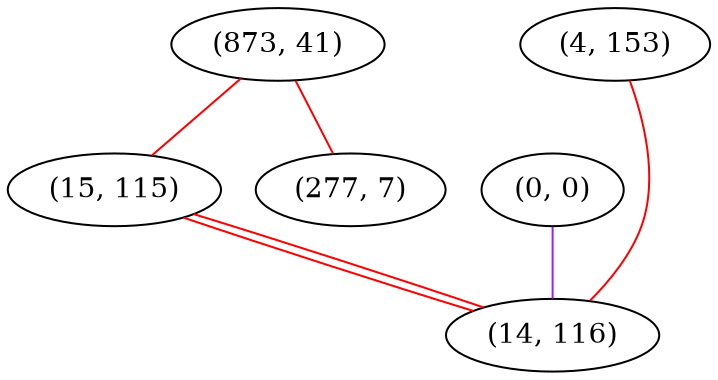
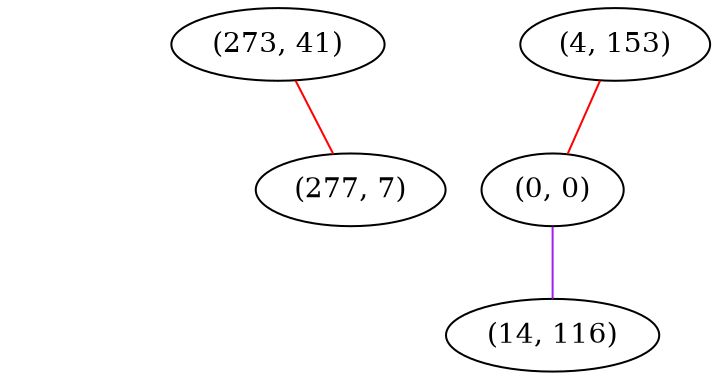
node "(873, 41)": label "(873, 41)" -> "(273, 41)"
node "(15, 115)": removed
edge "(4, 153)" -- "(14, 116)": now "(4, 153)" -- "(0, 0)"
